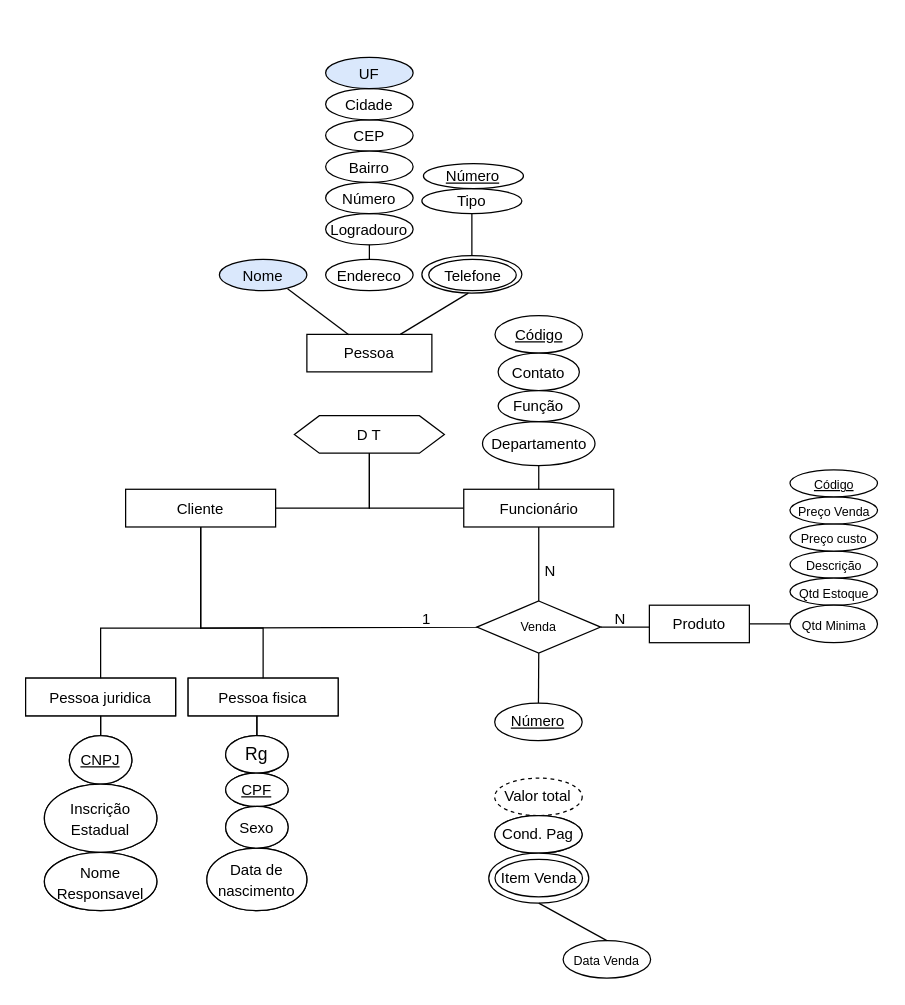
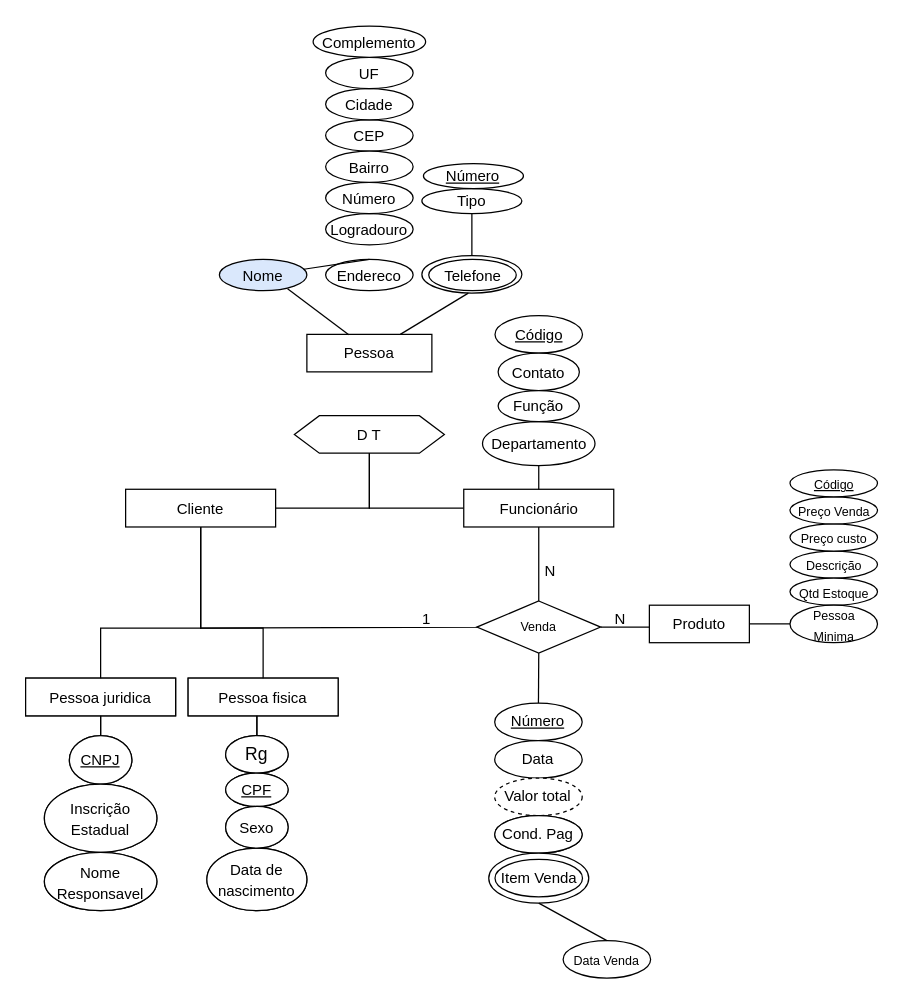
node "Complemento": added
node "UF": fillcolor #dae8fc -> #ffffff
edge "Logradouro" -- "Endereco": now "Nome" -- "Endereco"
node "Qtd Minima": label "Qtd Minima" -> "Pessoa Minima"
node "Data": added
